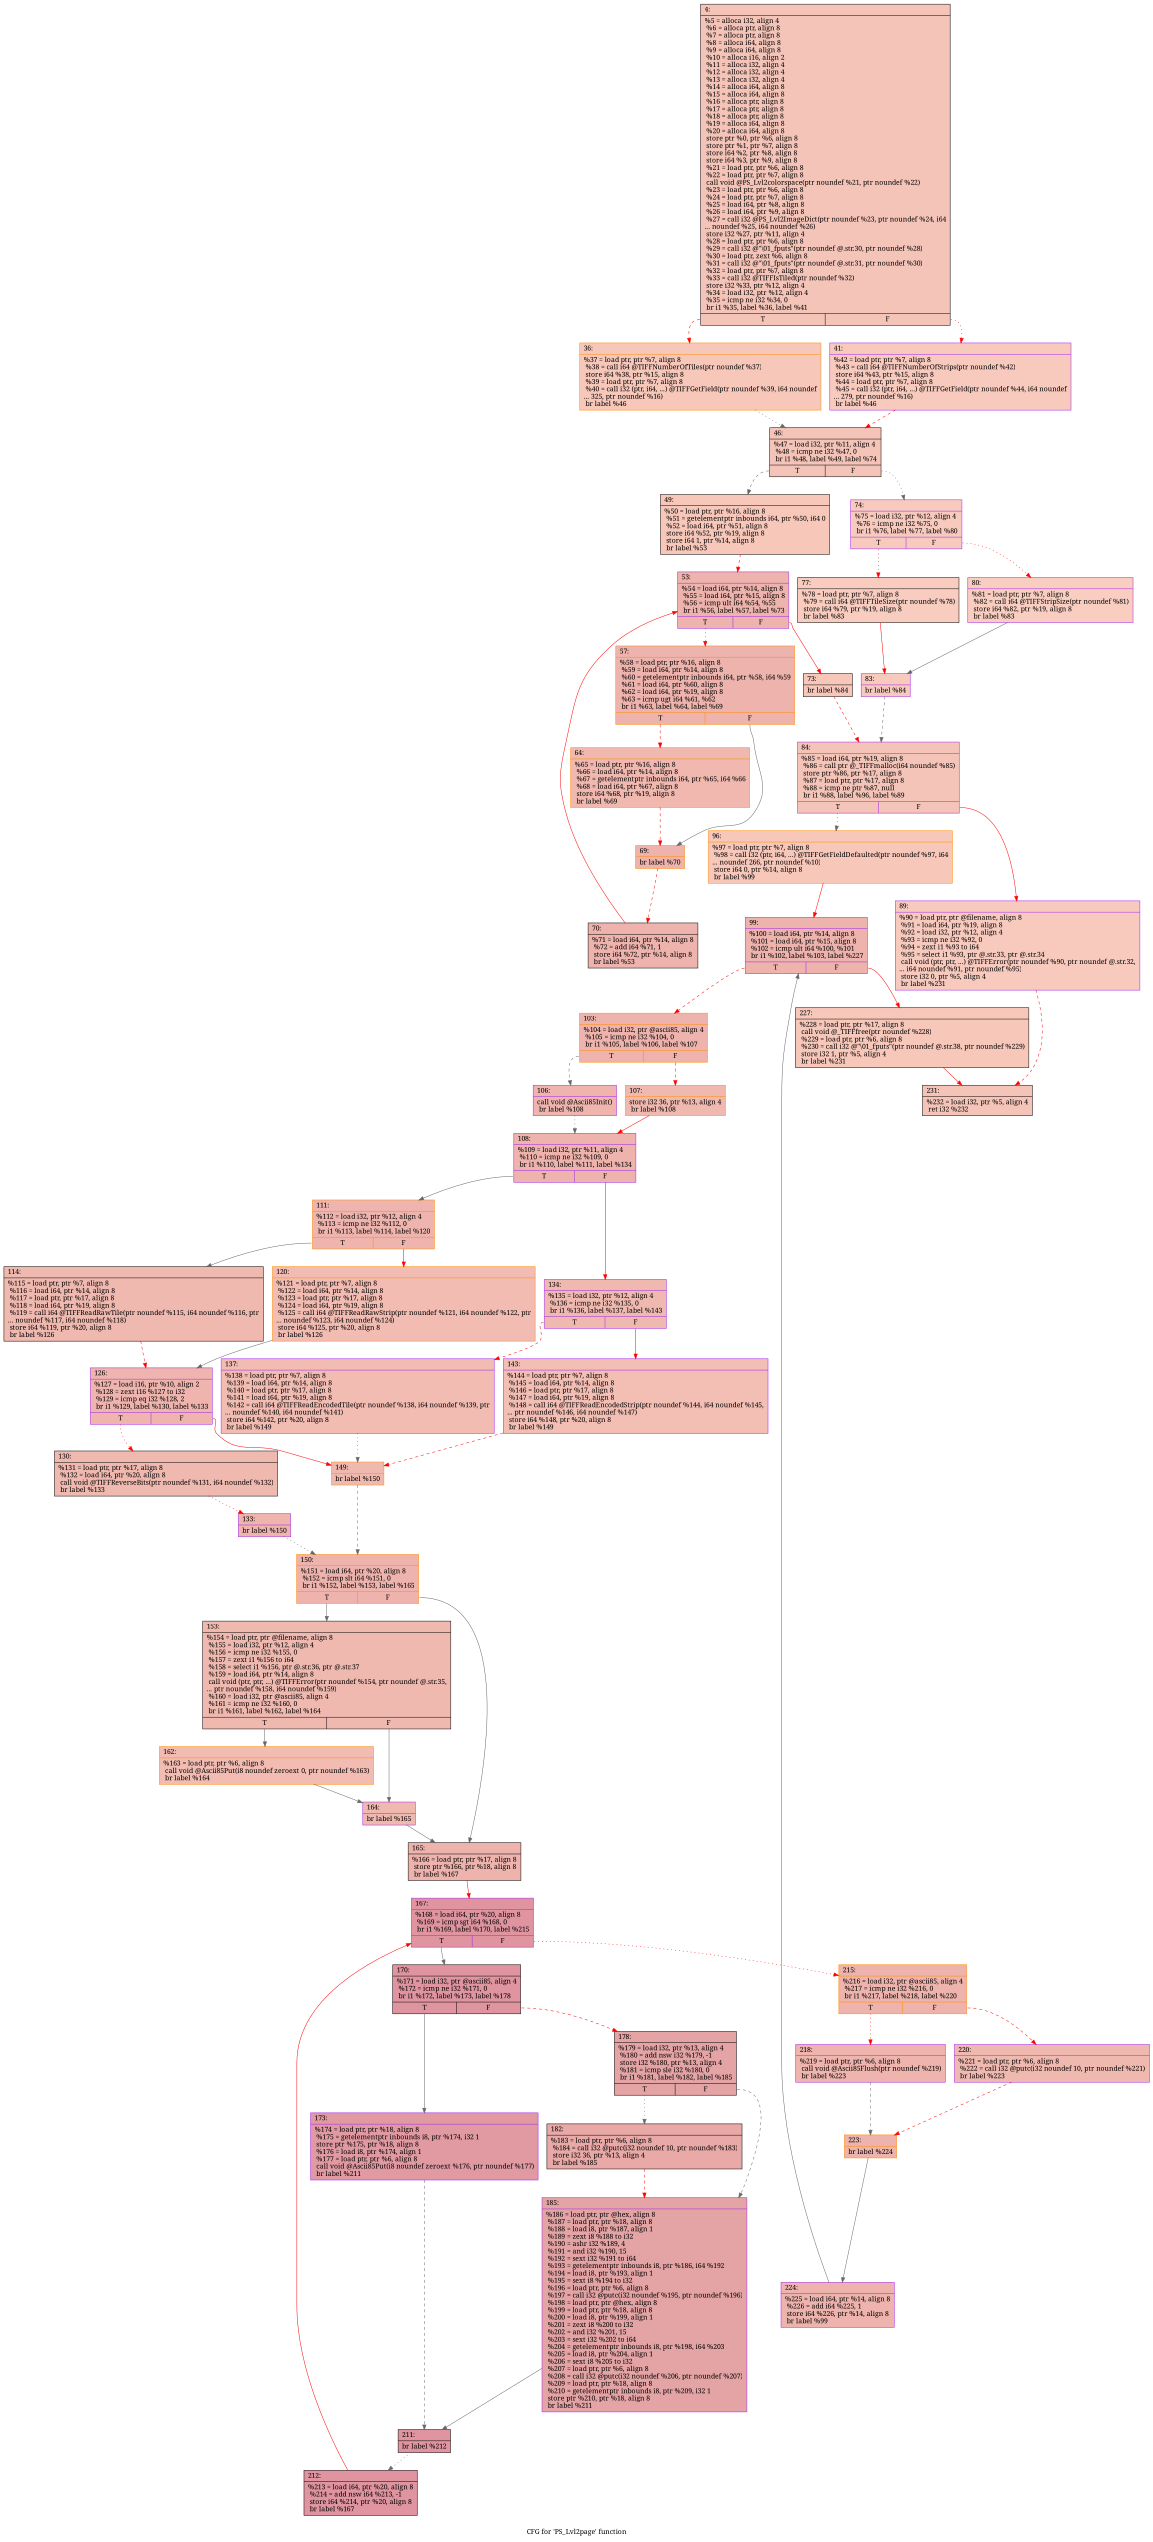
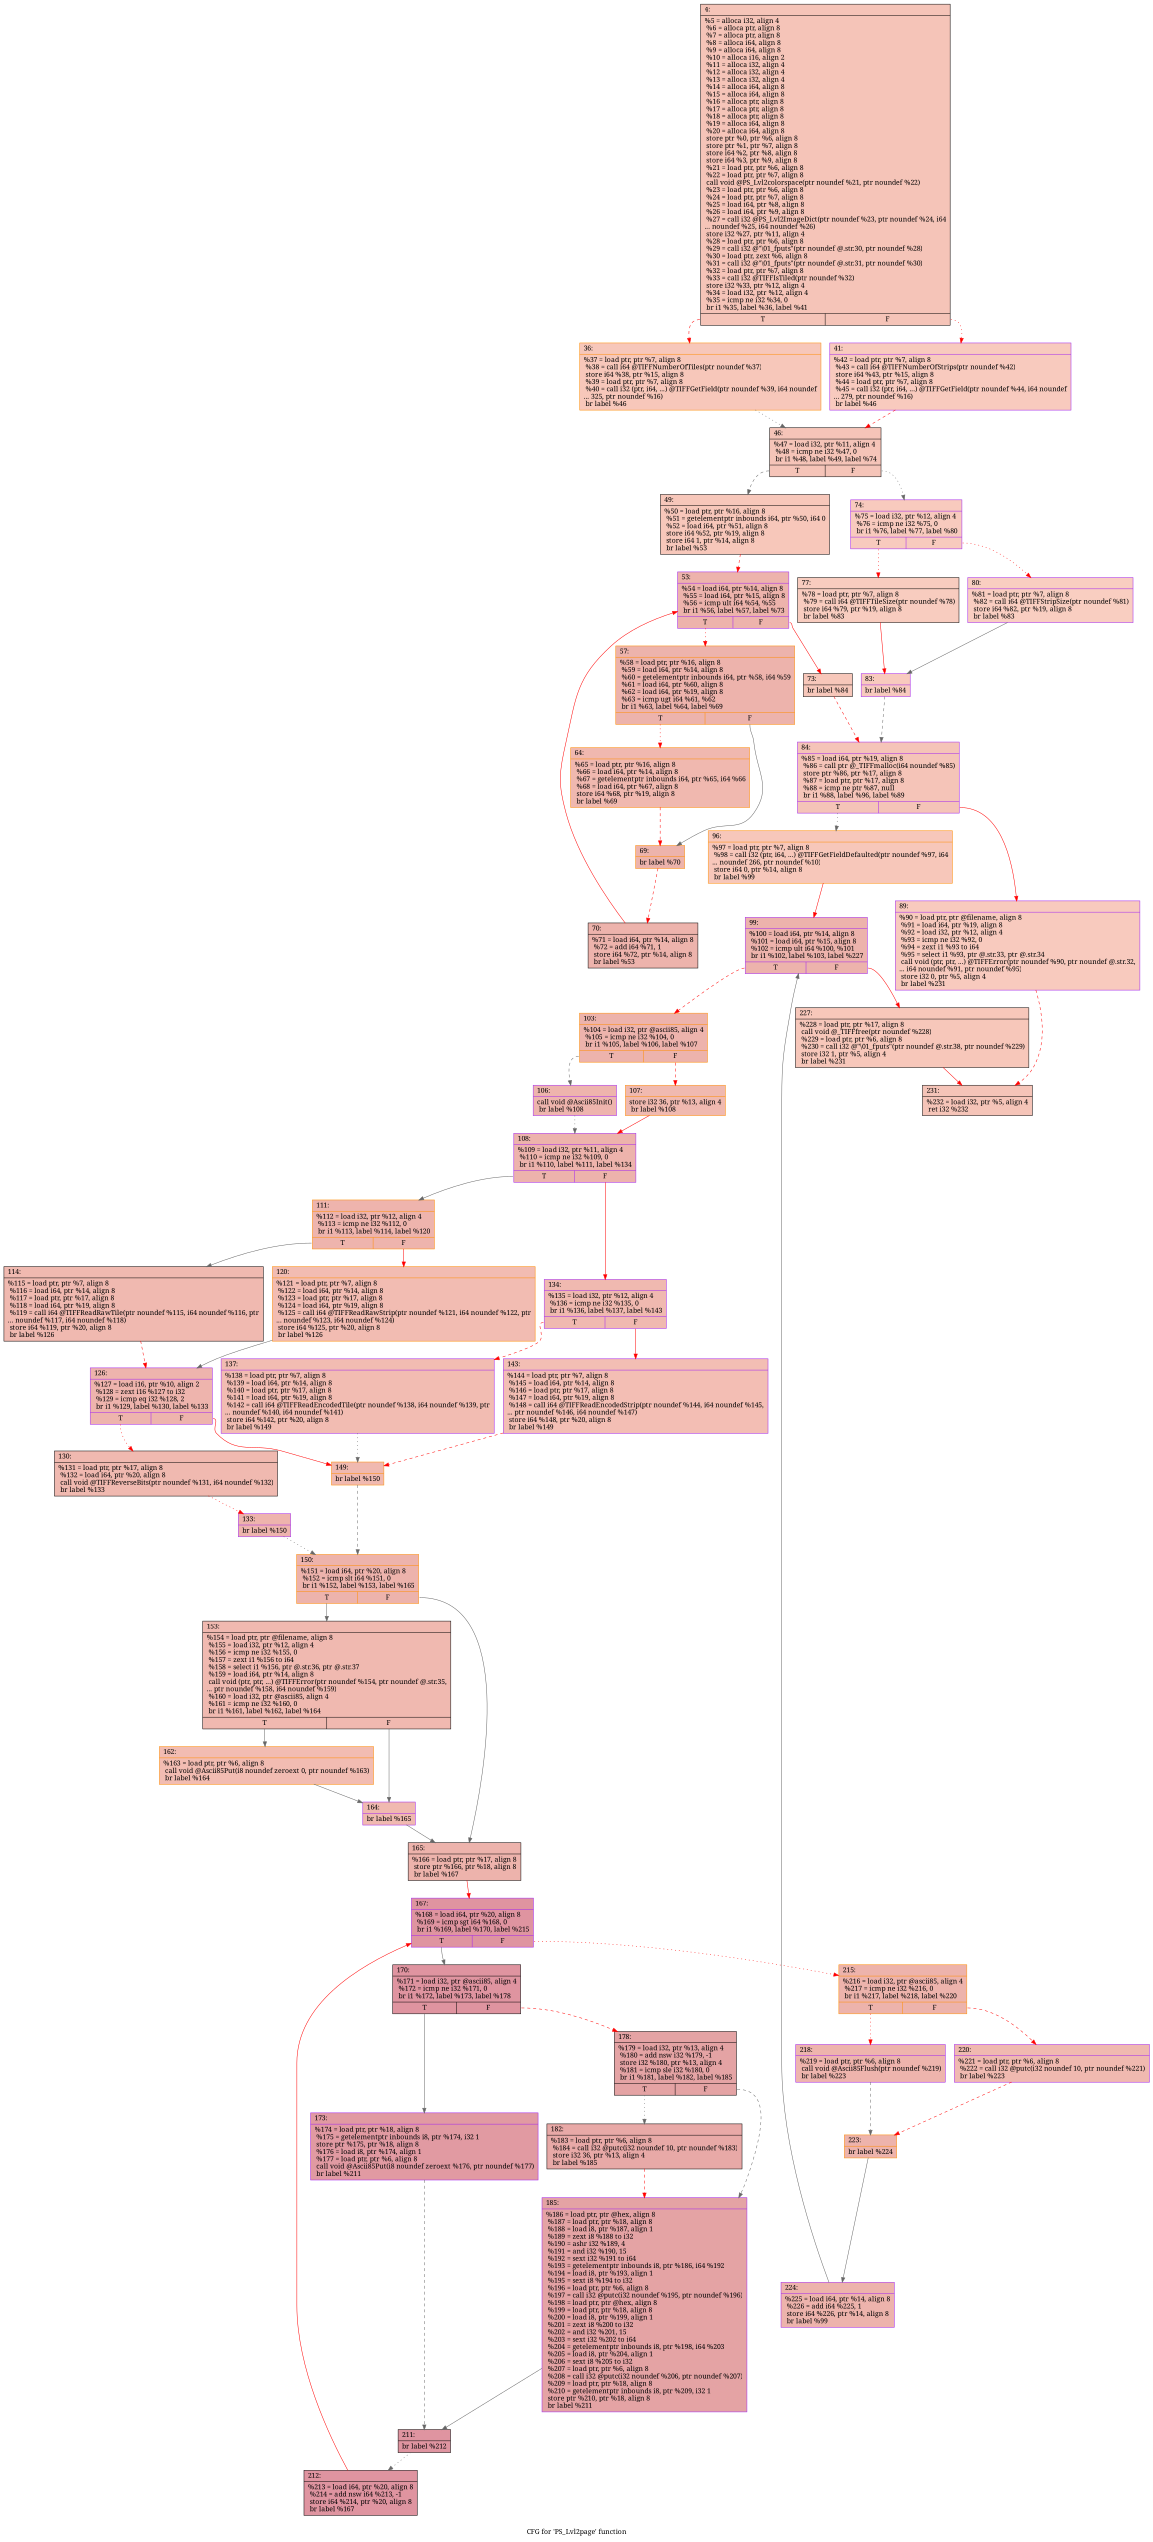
edge "57:" -> "64:": style dashed -> dotted
